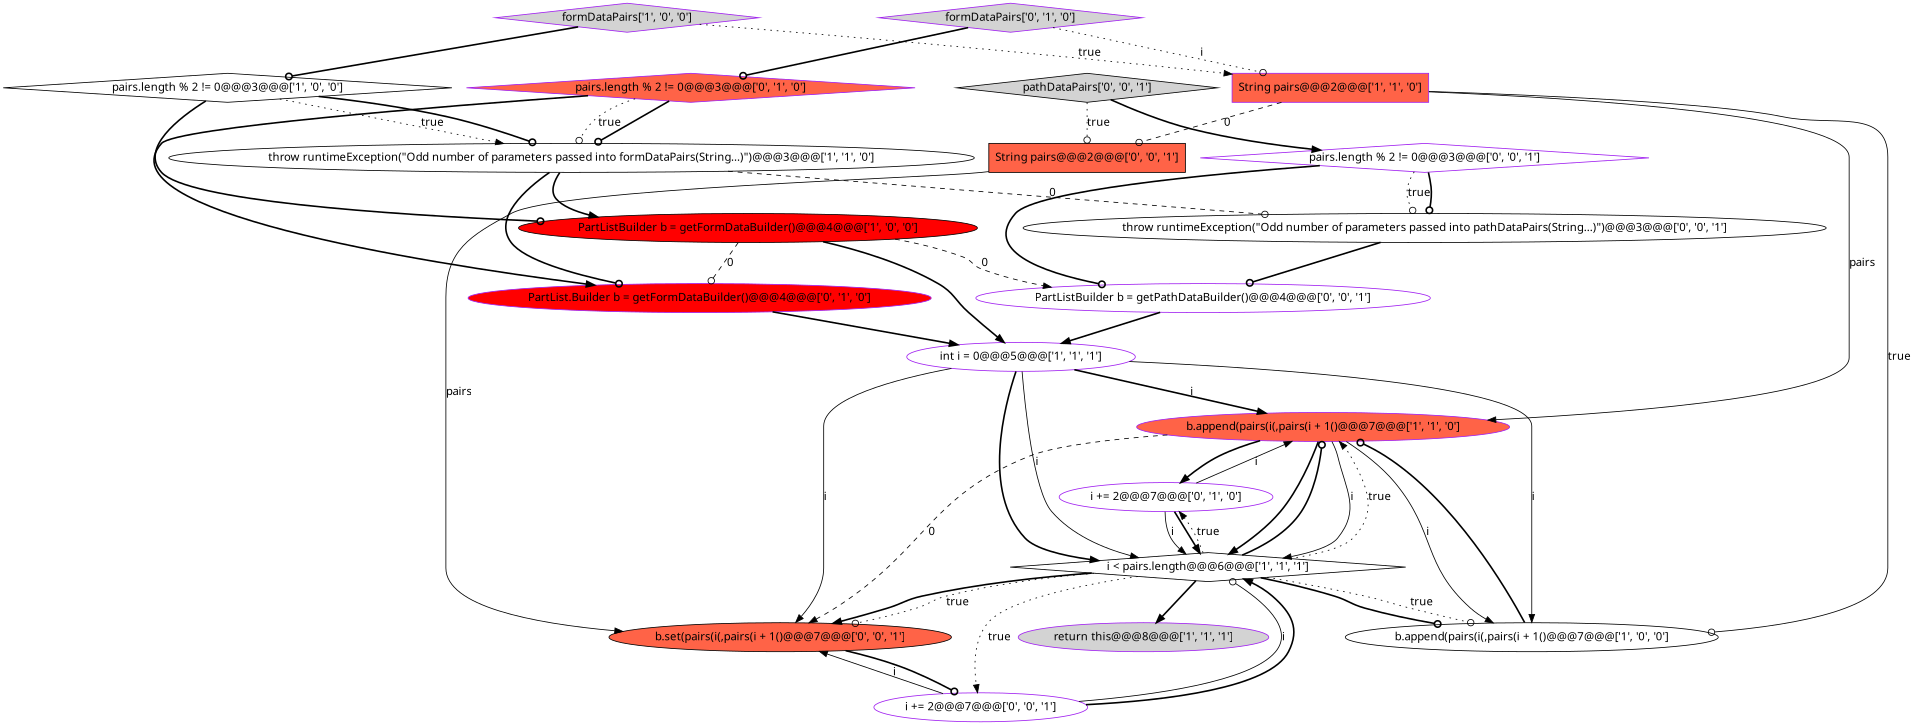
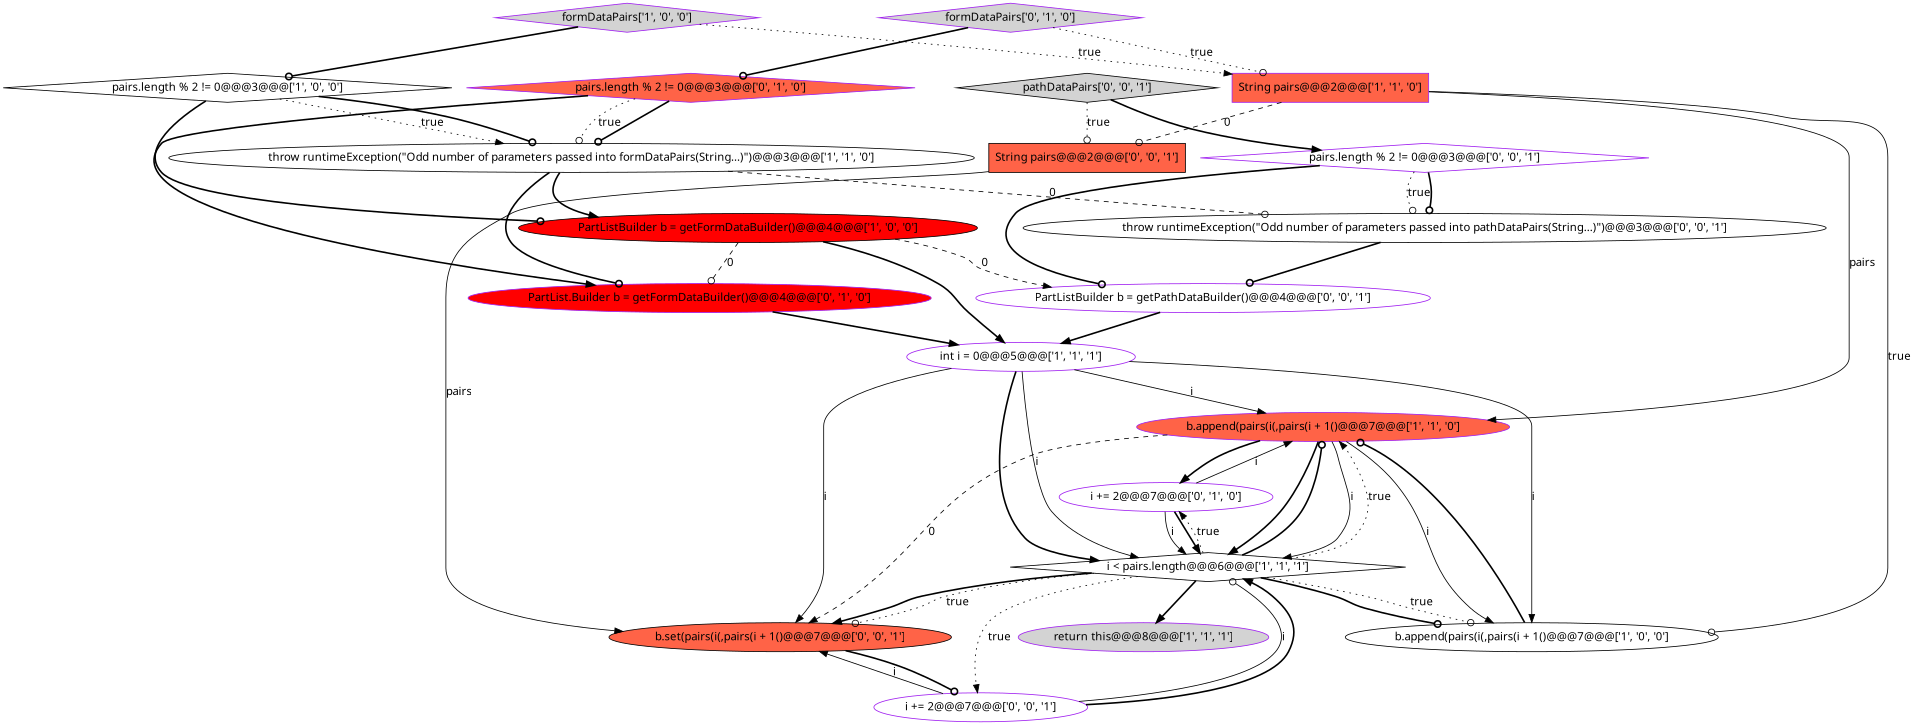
edge "formDataPairs['0', '1', '0']" -> "String pairs@@@2@@@['1', '1', '0']": label "i" -> "true"
edge "int i = 0@@@5@@@['1', '1', '1']" -> "b.append(pairs(i(,pairs(i + 1()@@@7@@@['1', '1', '0']": style bold -> solid
